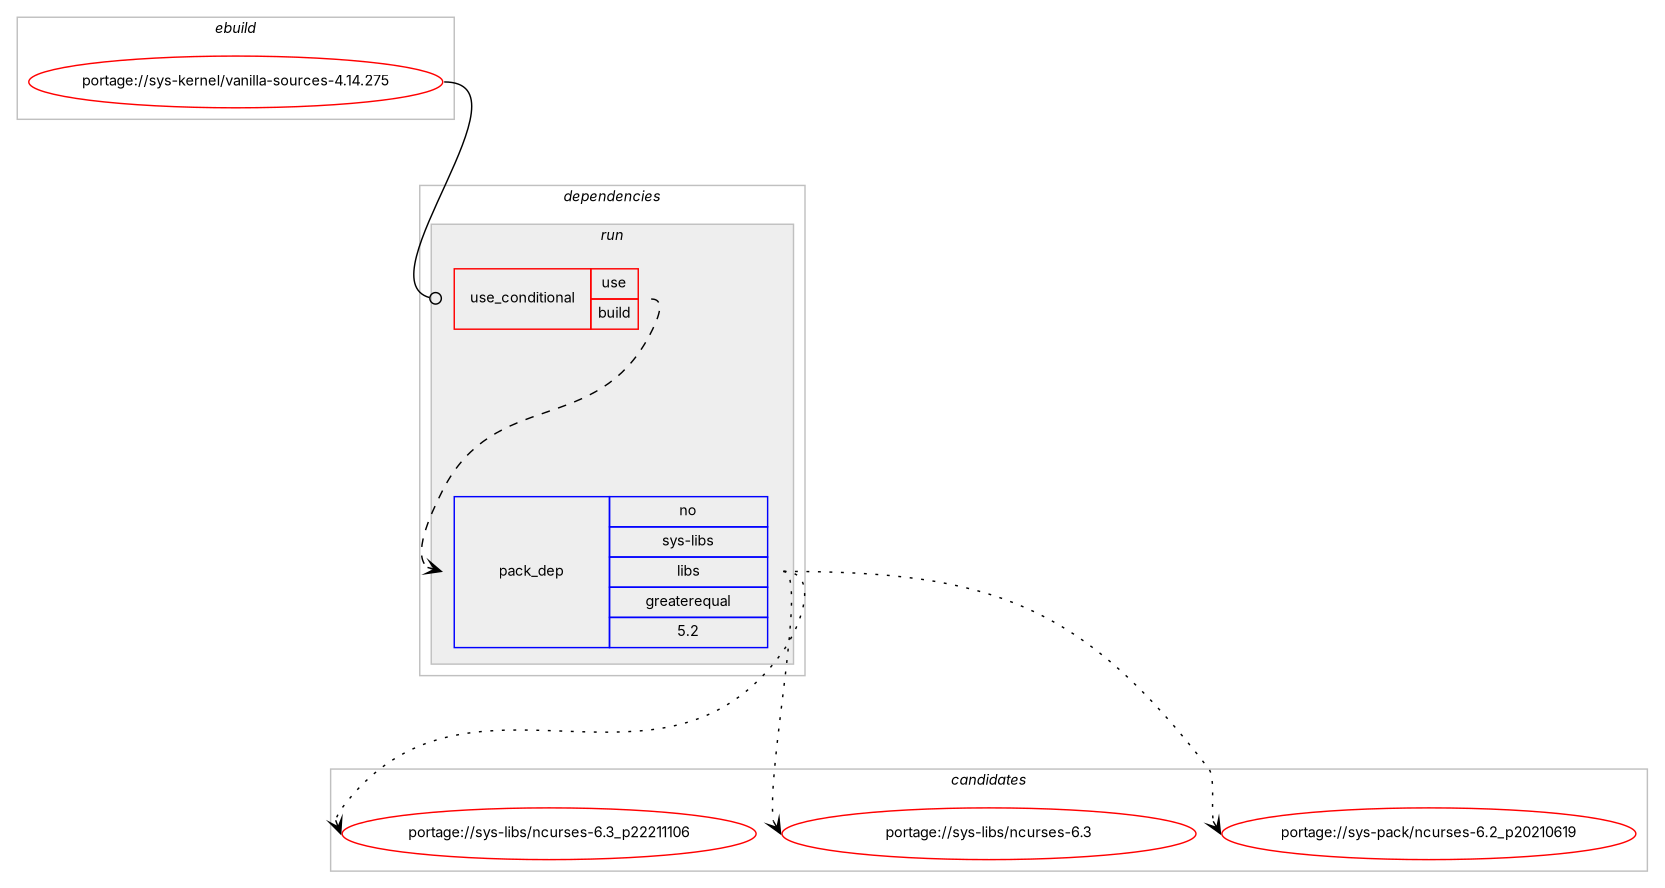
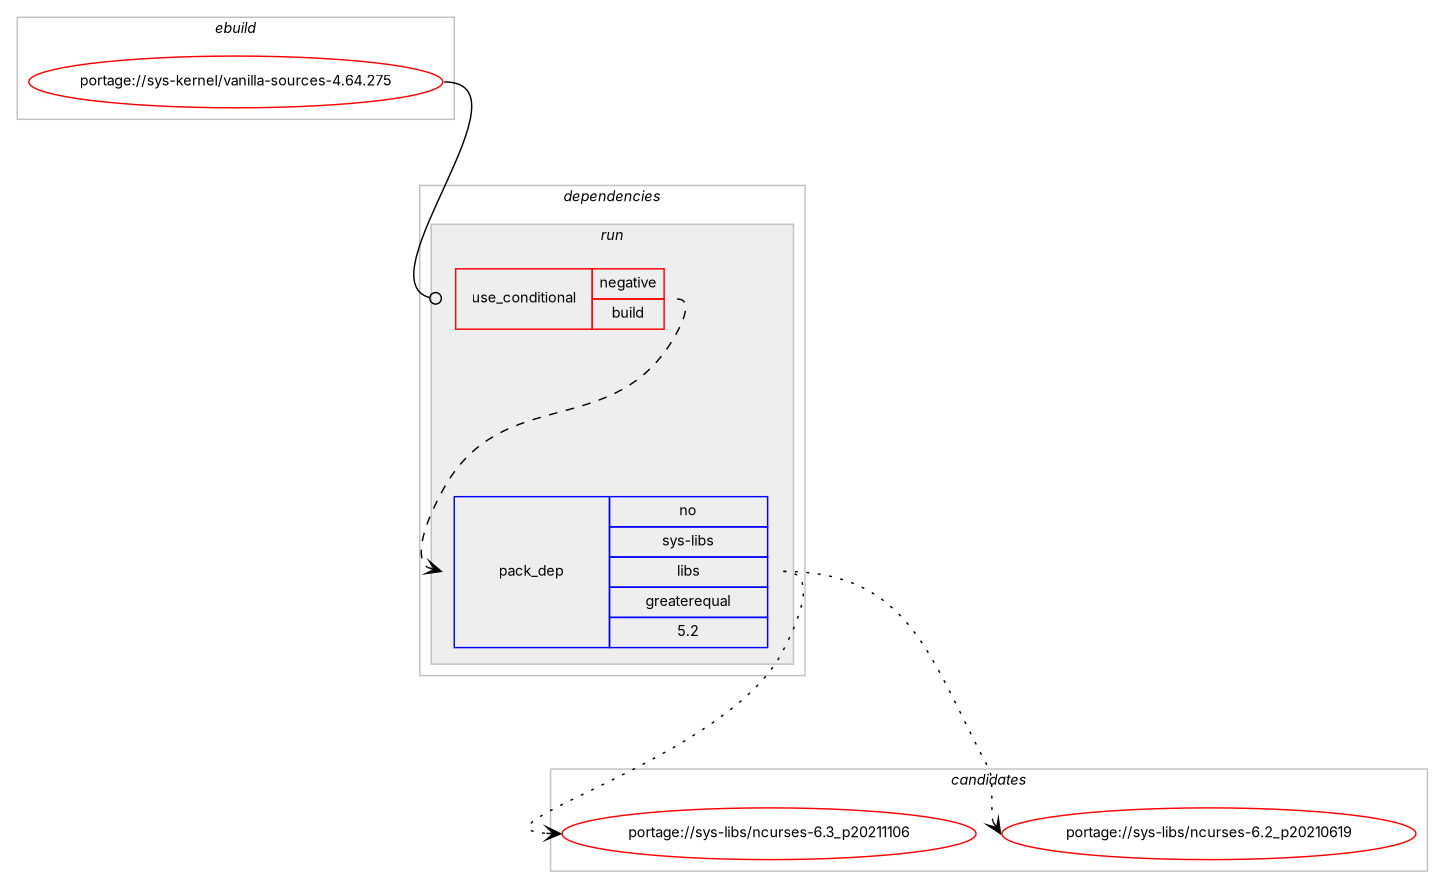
node "portage://sys-kernel/vanilla-sources-4.14.275": label "portage://sys-kernel/vanilla-sources-4.14.275" -> "portage://sys-kernel/vanilla-sources-4.64.275"
node "use_conditional": text "use" -> "negative"
node "portage://sys-libs/ncurses-6.3_p22211106": label "portage://sys-libs/ncurses-6.3_p22211106" -> "portage://sys-libs/ncurses-6.3_p20211106"
node "portage://sys-libs/ncurses-6.3": removed
node "portage://sys-pack/ncurses-6.2_p20210619": label "portage://sys-pack/ncurses-6.2_p20210619" -> "portage://sys-libs/ncurses-6.2_p20210619"
